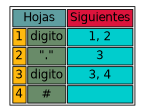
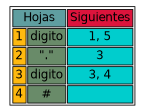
node "Hojas": text "1, 2" -> "1, 5"
